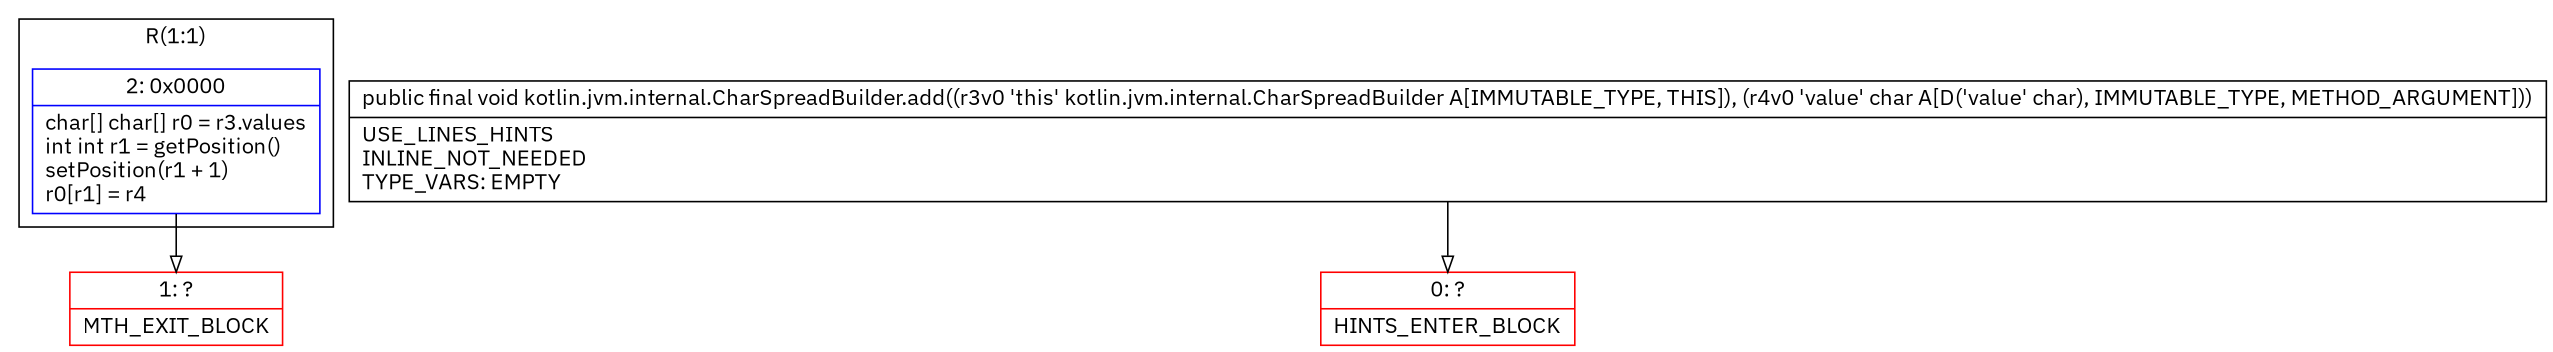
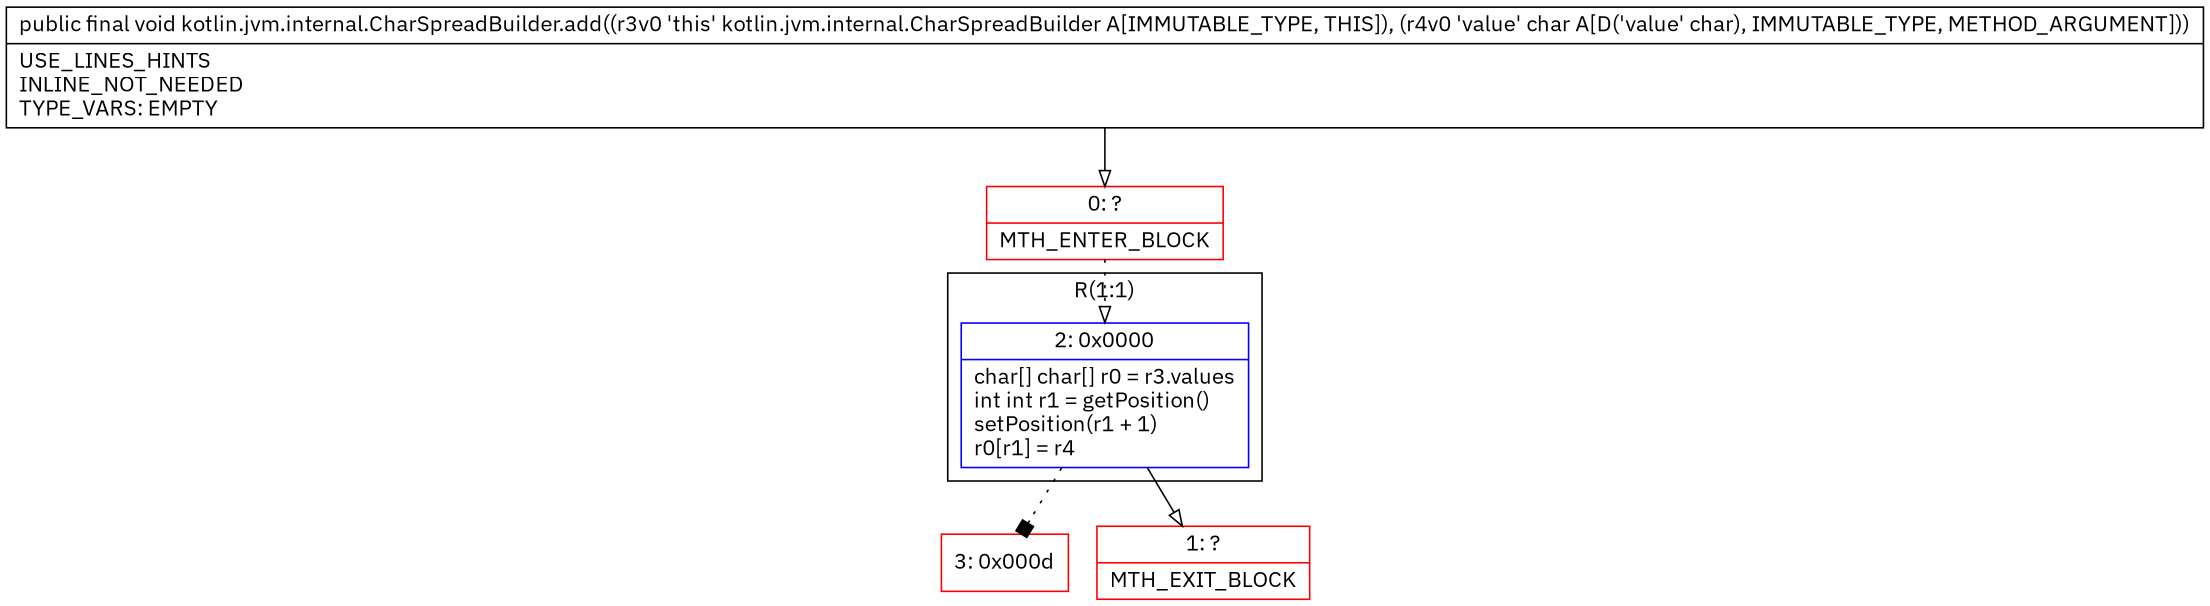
edge "0: ?" -> "2: 0x0000": added
node "0: ?": text "HINTS_ENTER_BLOCK" -> "MTH_ENTER_BLOCK"
node "3: 0x000d": added
